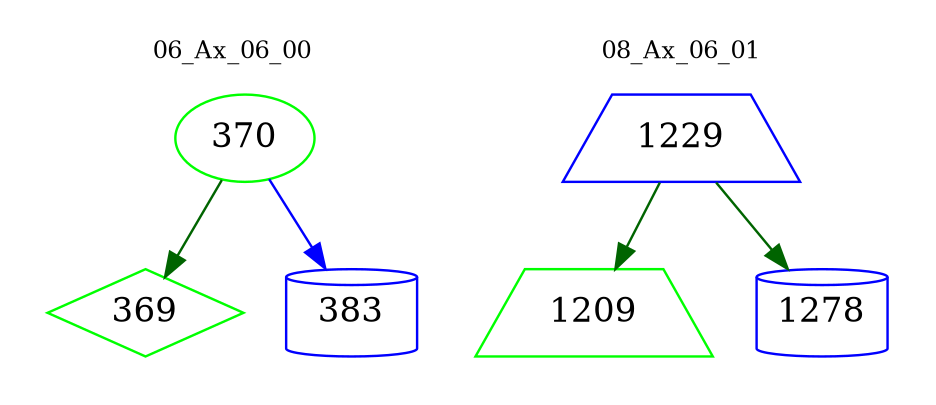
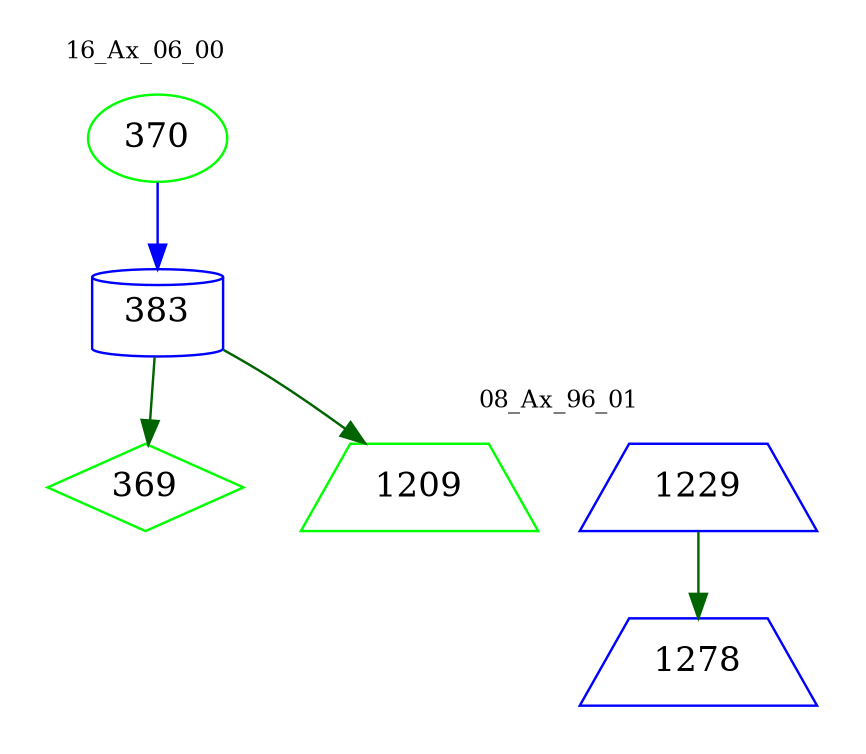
cluster "06_Ax_06_00": label "06_Ax_06_00" -> "16_Ax_06_00"
cluster "08_Ax_06_01": label "08_Ax_06_01" -> "08_Ax_96_01"
edge "1229" -> "1209": now "383" -> "1209"
edge "370" -> "369": now "383" -> "369"
node "1278": shape cylinder -> trapezium
